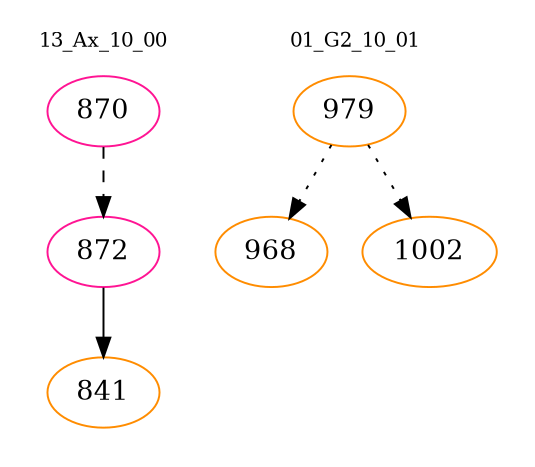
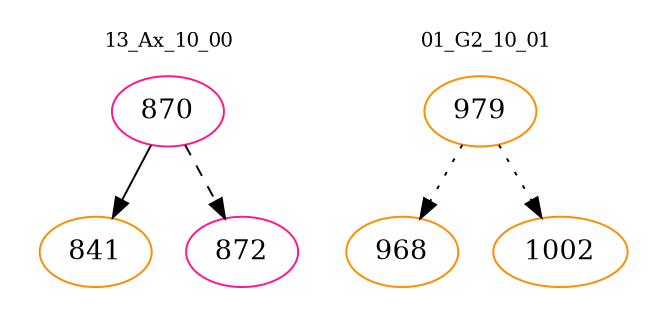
edge "872" -> "841": now "870" -> "841"
